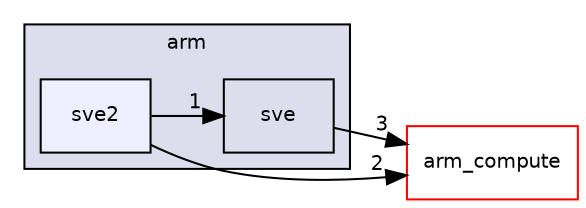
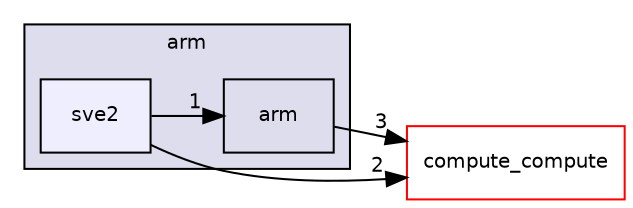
node "sve": label "sve" -> "arm"
node "arm_compute": label "arm_compute" -> "compute_compute"
